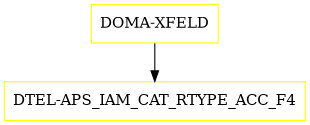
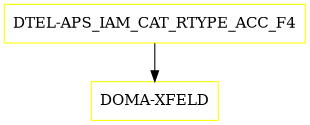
edge "DOMA-XFELD" -> "DTEL-APS_IAM_CAT_RTYPE_ACC_F4": reversed
